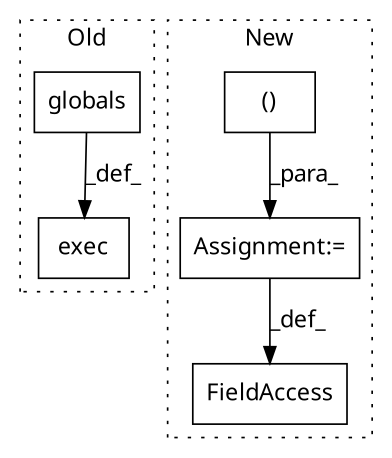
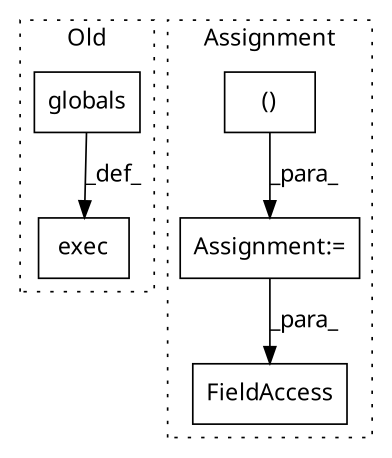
cluster "New": label "New" -> "Assignment"
edge "Assignment:=" -> "FieldAccess": label "_def_" -> "_para_"
